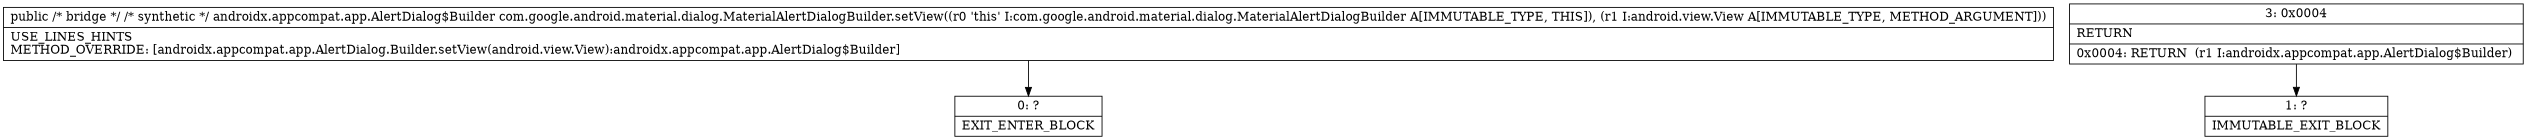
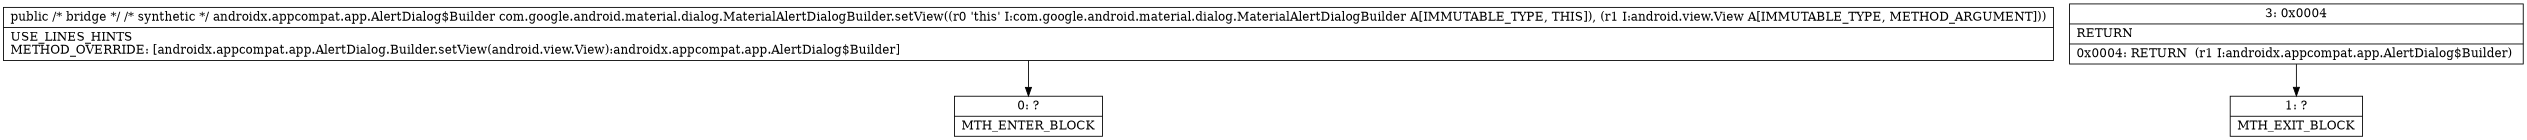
node "0: ?": text "EXIT_ENTER_BLOCK" -> "MTH_ENTER_BLOCK"
node "1: ?": text "IMMUTABLE_EXIT_BLOCK" -> "MTH_EXIT_BLOCK"
